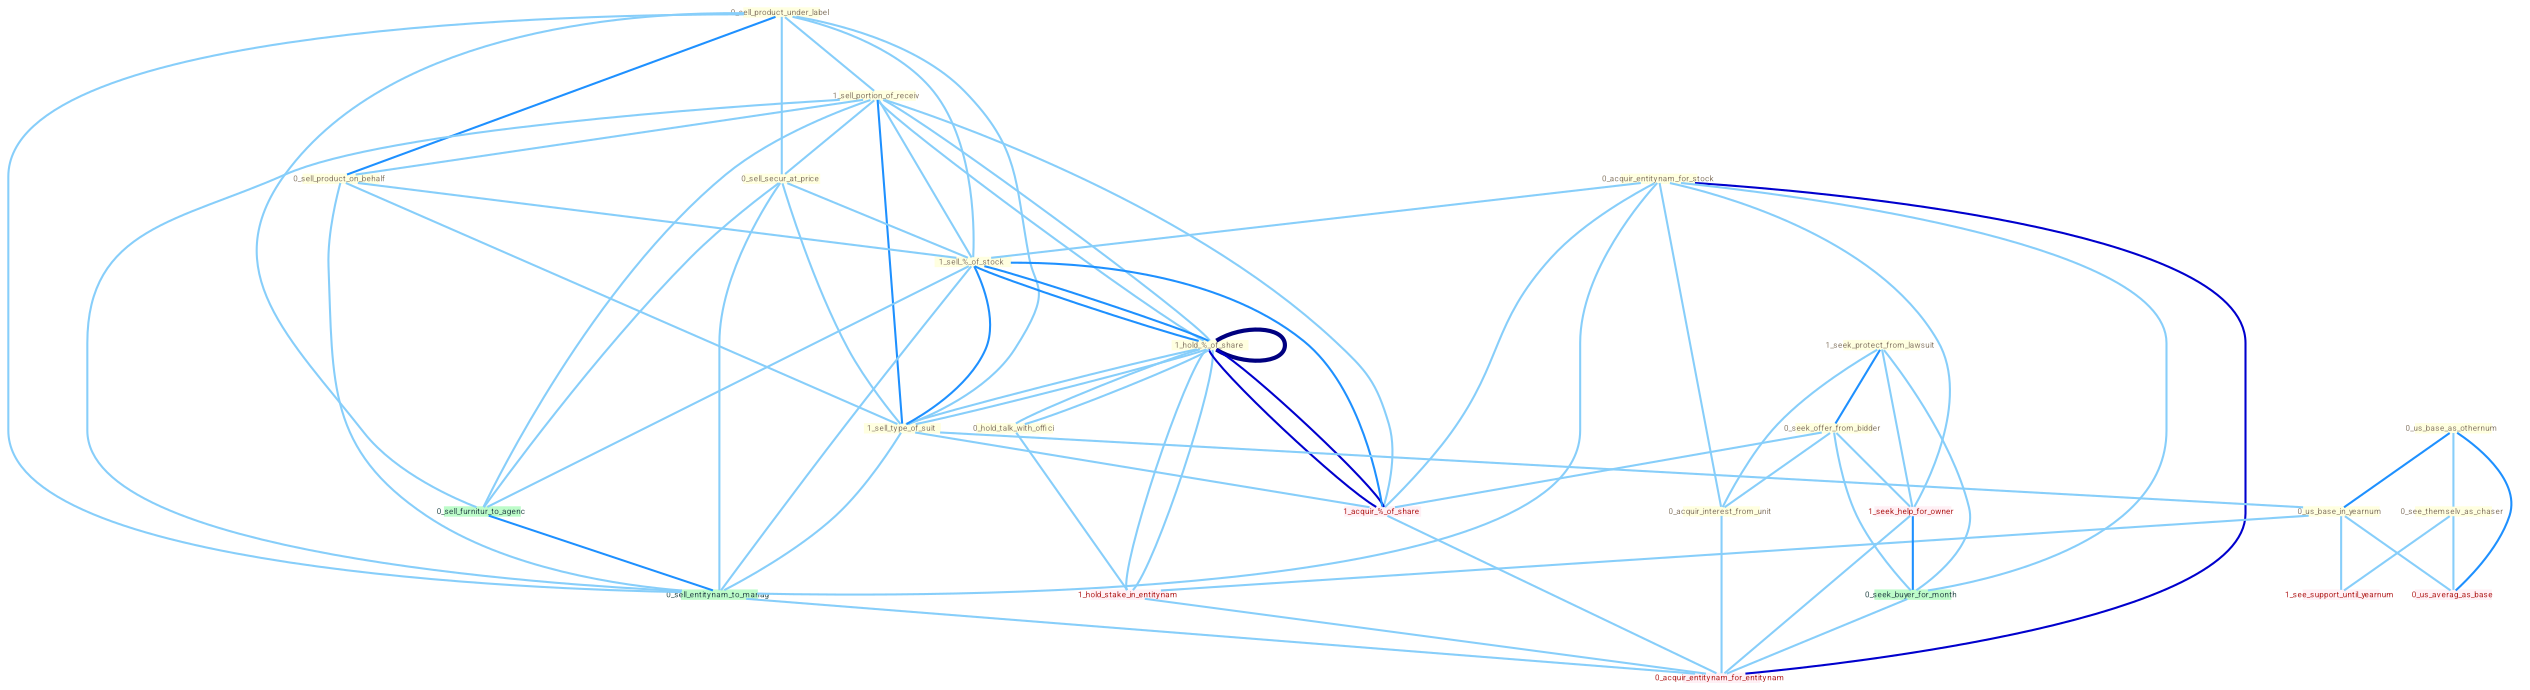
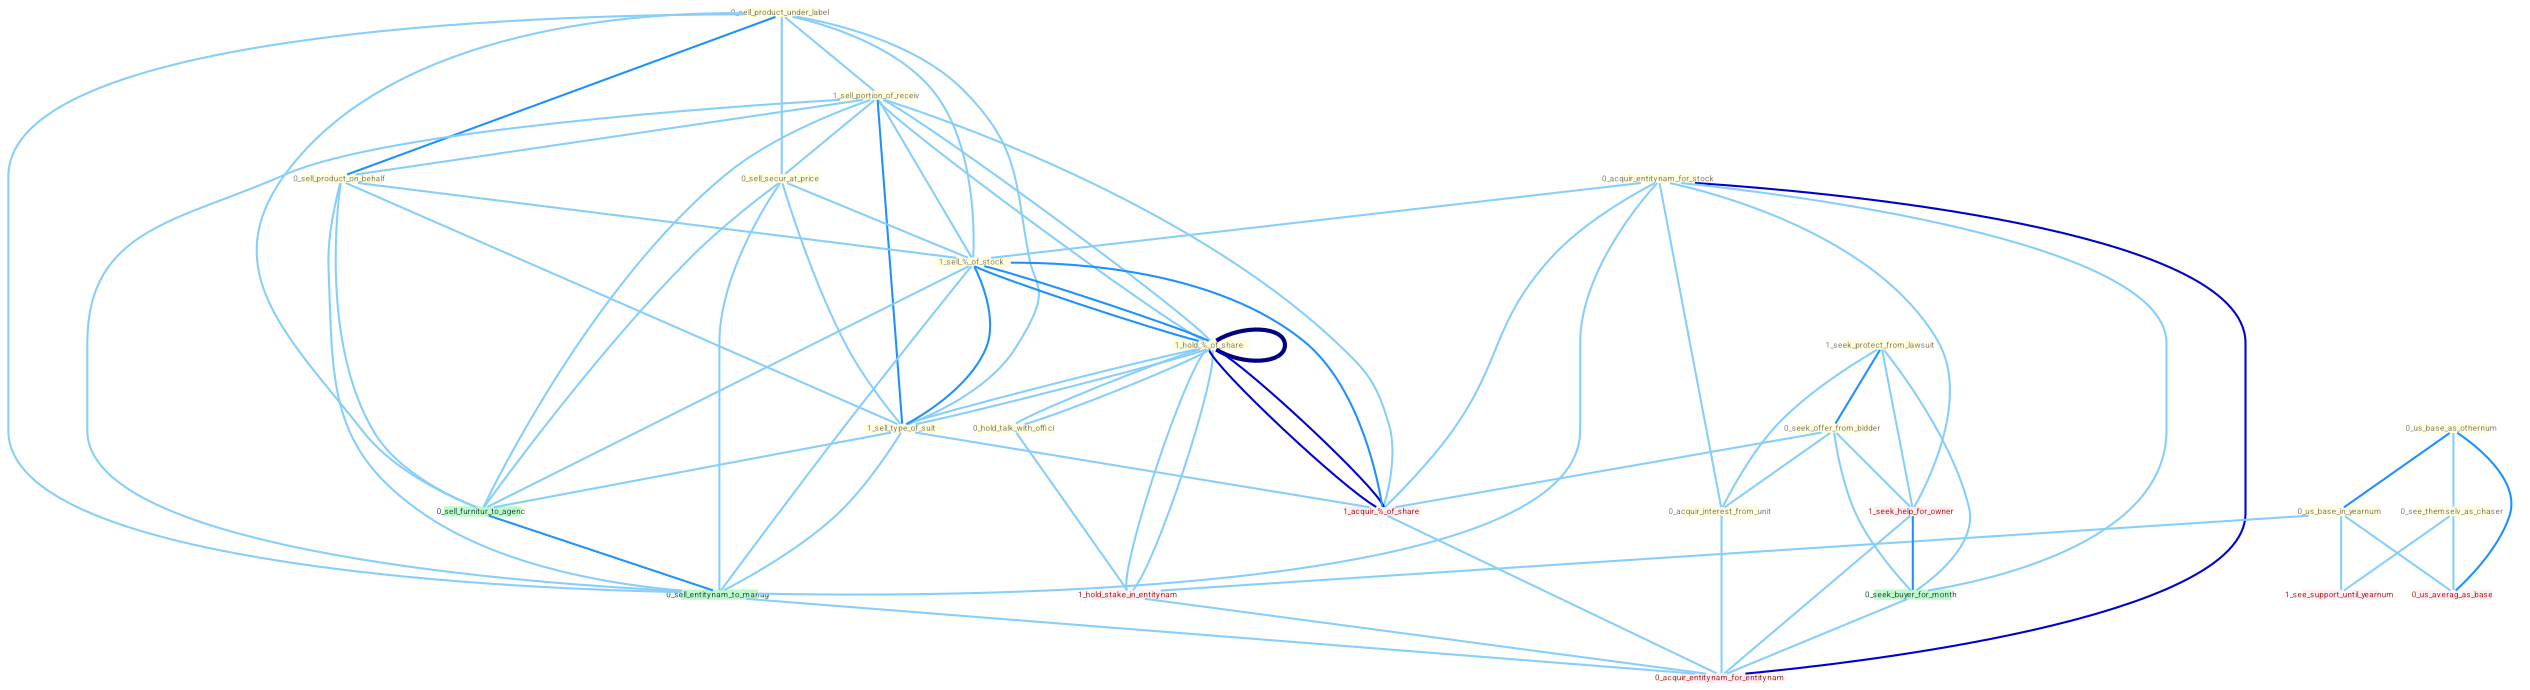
edge "0_sell_product_on_behalf" -- "0_sell_furnitur_to_agenc": added
edge "1_sell_type_of_suit" -- "0_us_base_in_yearnum": now "1_sell_type_of_suit" -- "0_sell_furnitur_to_agenc"
